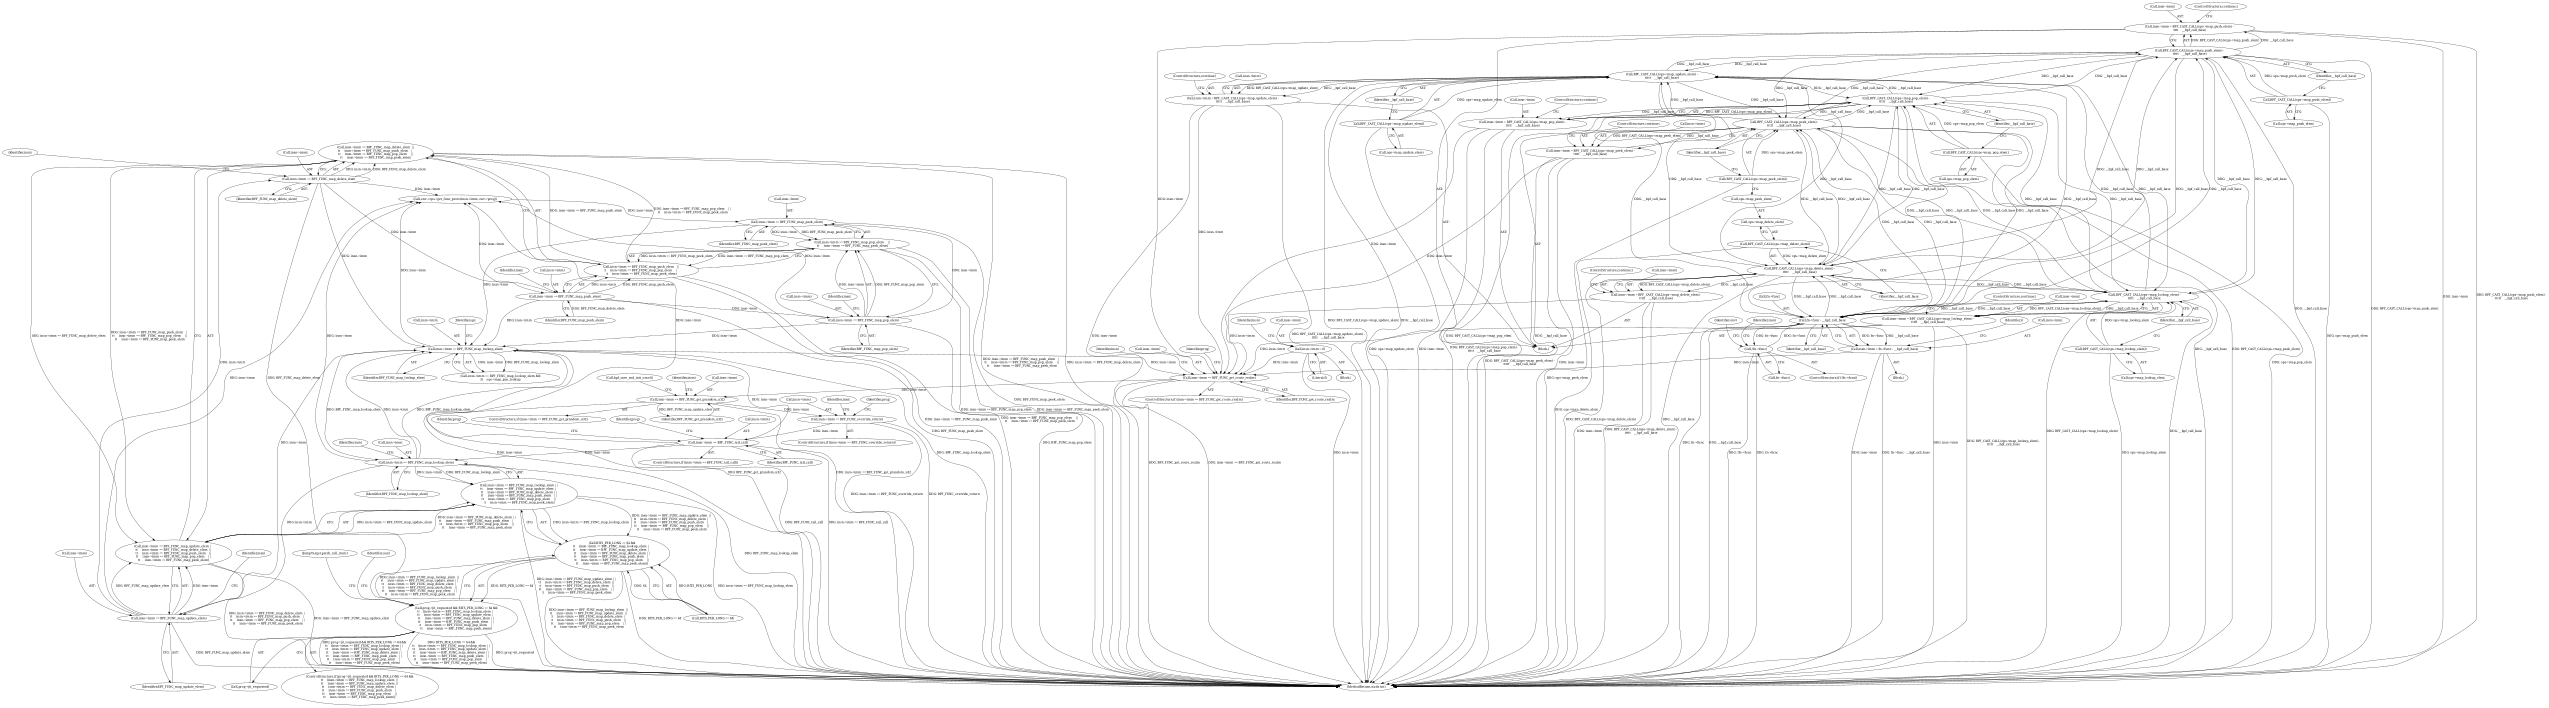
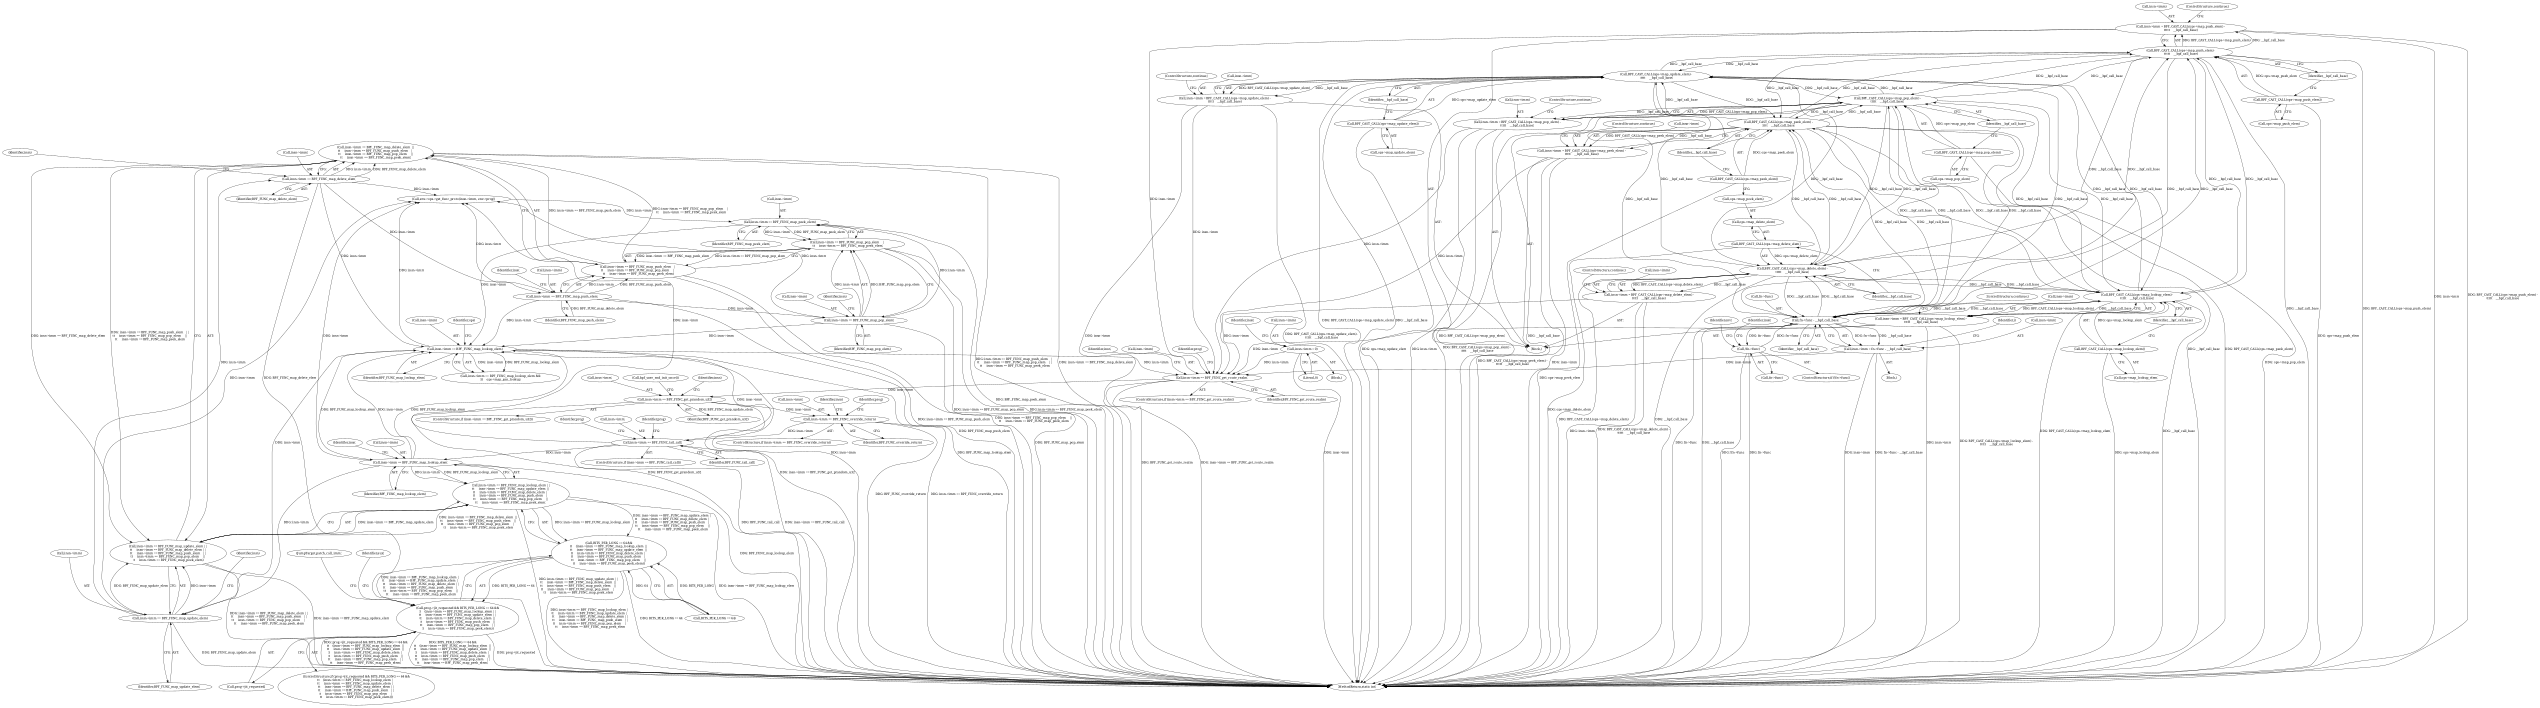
edge "(Call,BPF_CAST_CALL(ops->map_pop_elem))" -> "(Call,ops->map_pop_elem)": label "AST: " -> "CFG: "
node "(Identifier,BPF_FUNC_override_return)": added
